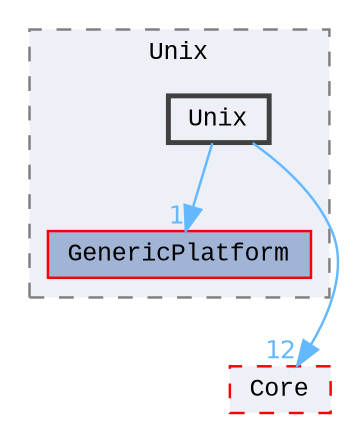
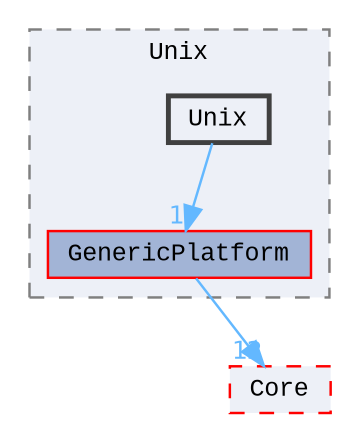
edge "Unix" -> "Core": now "GenericPlatform" -> "Core"
